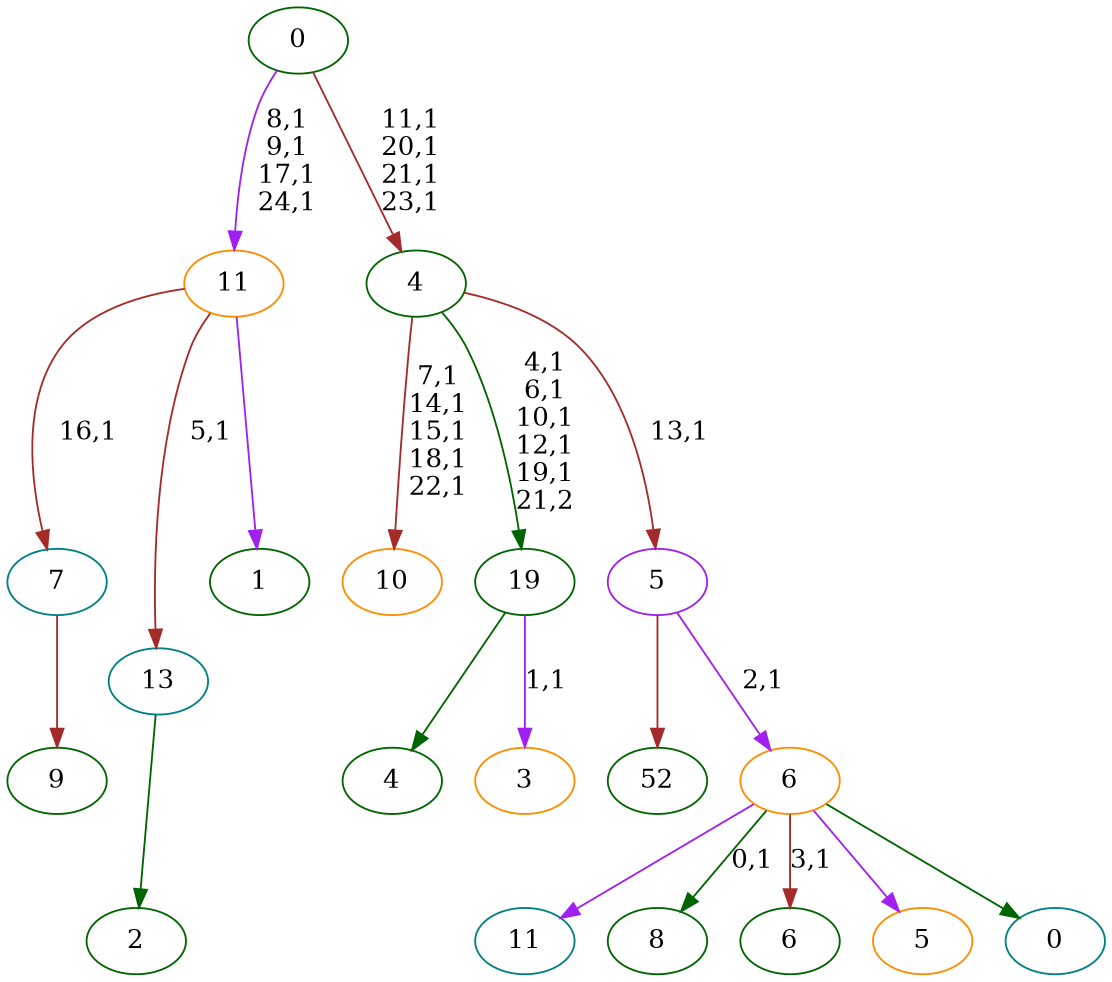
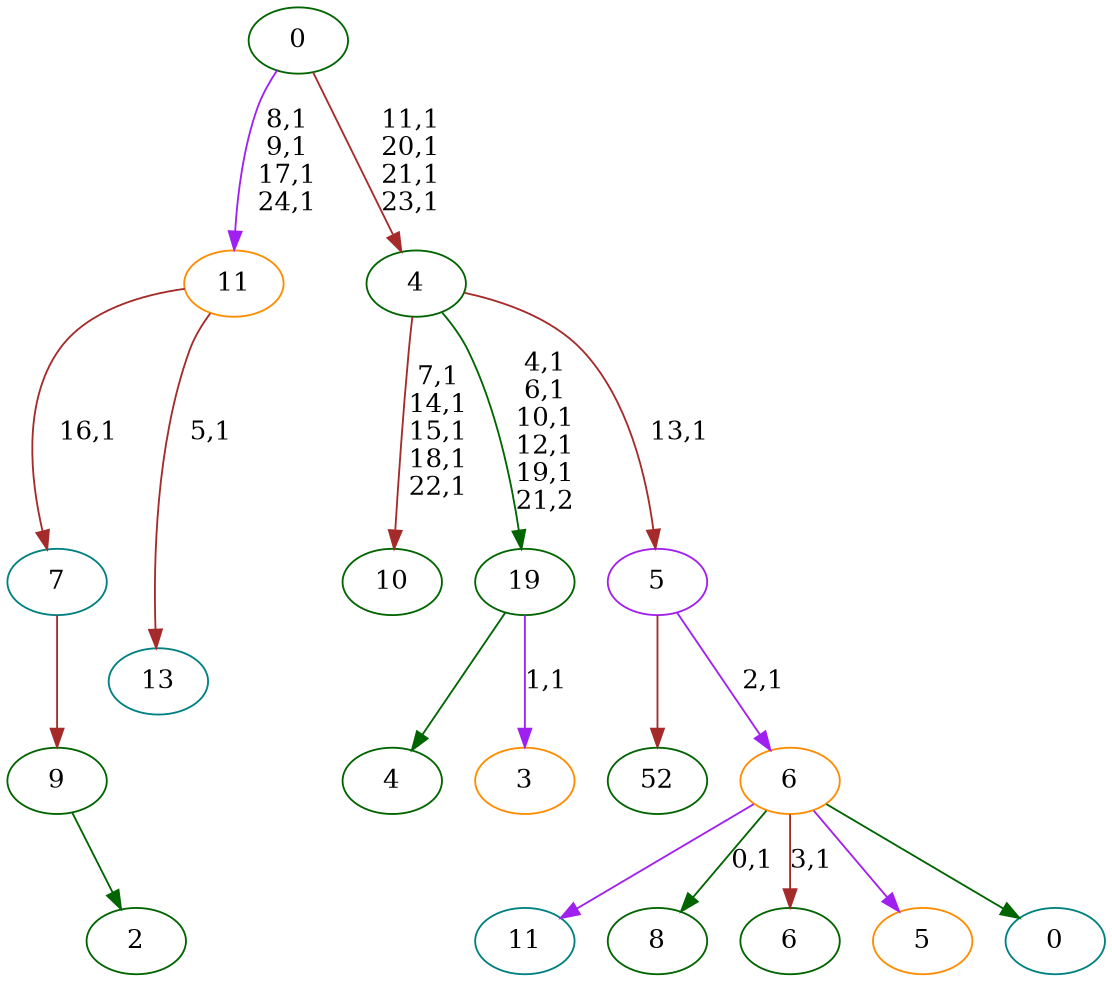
node "1": removed
node "10": color darkorange -> darkgreen
edge "13" -> "2": now "9" -> "2"
